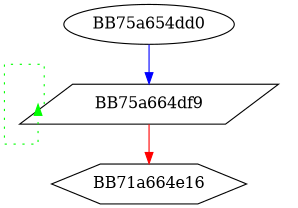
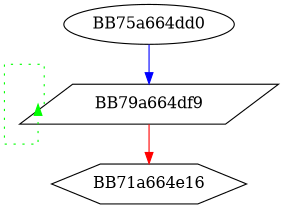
node "BB75a654dd0": label "BB75a654dd0" -> "BB75a664dd0"
node "BB75a664df9": label "BB75a664df9" -> "BB79a664df9"
